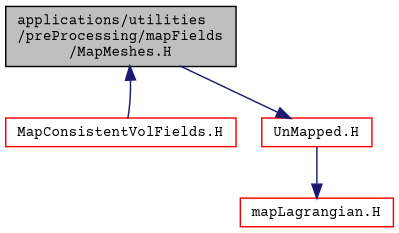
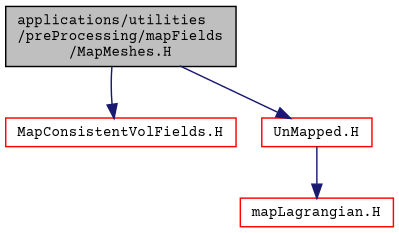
edge "MapConsistentVolFields.H" -> "applications/utilities /preProcessing/mapFields /MapMeshes.H": reversed
